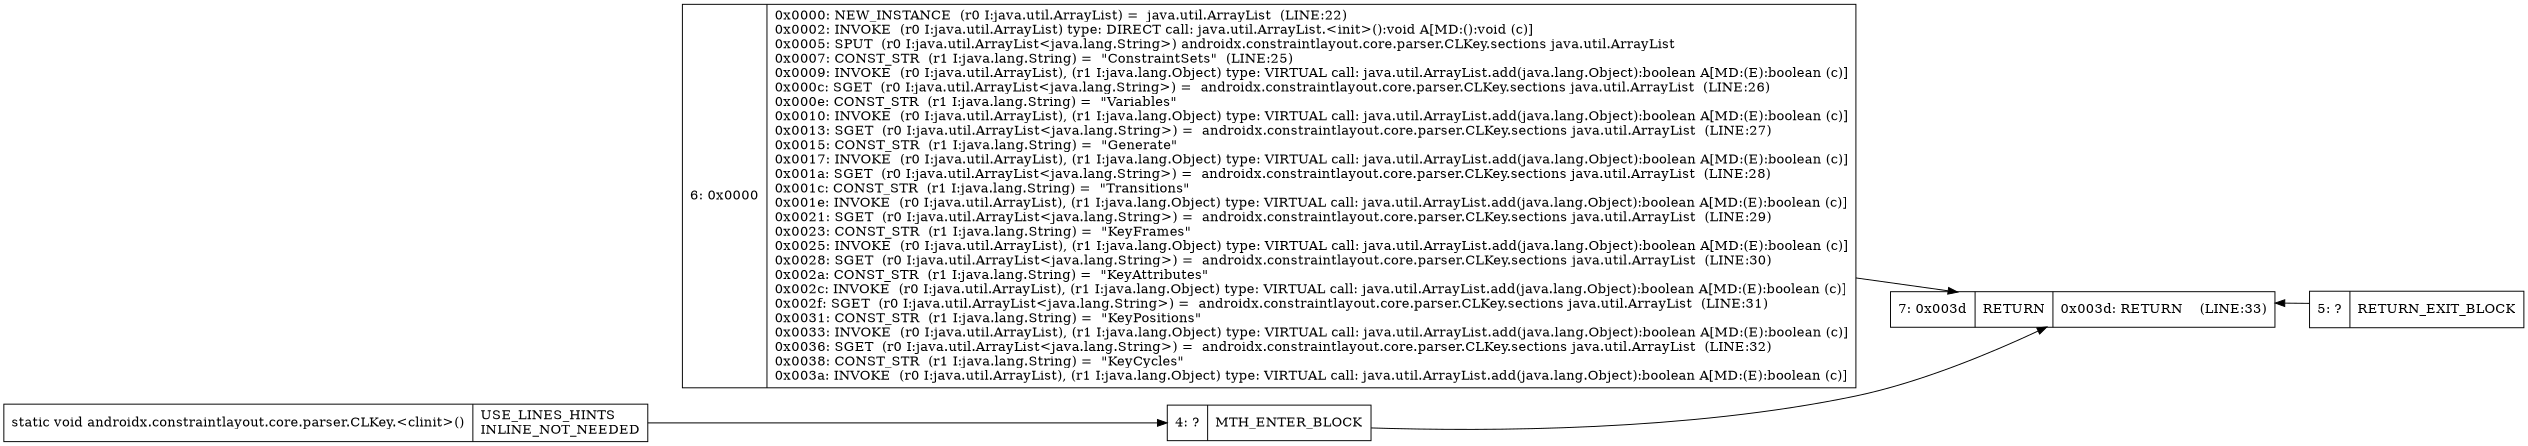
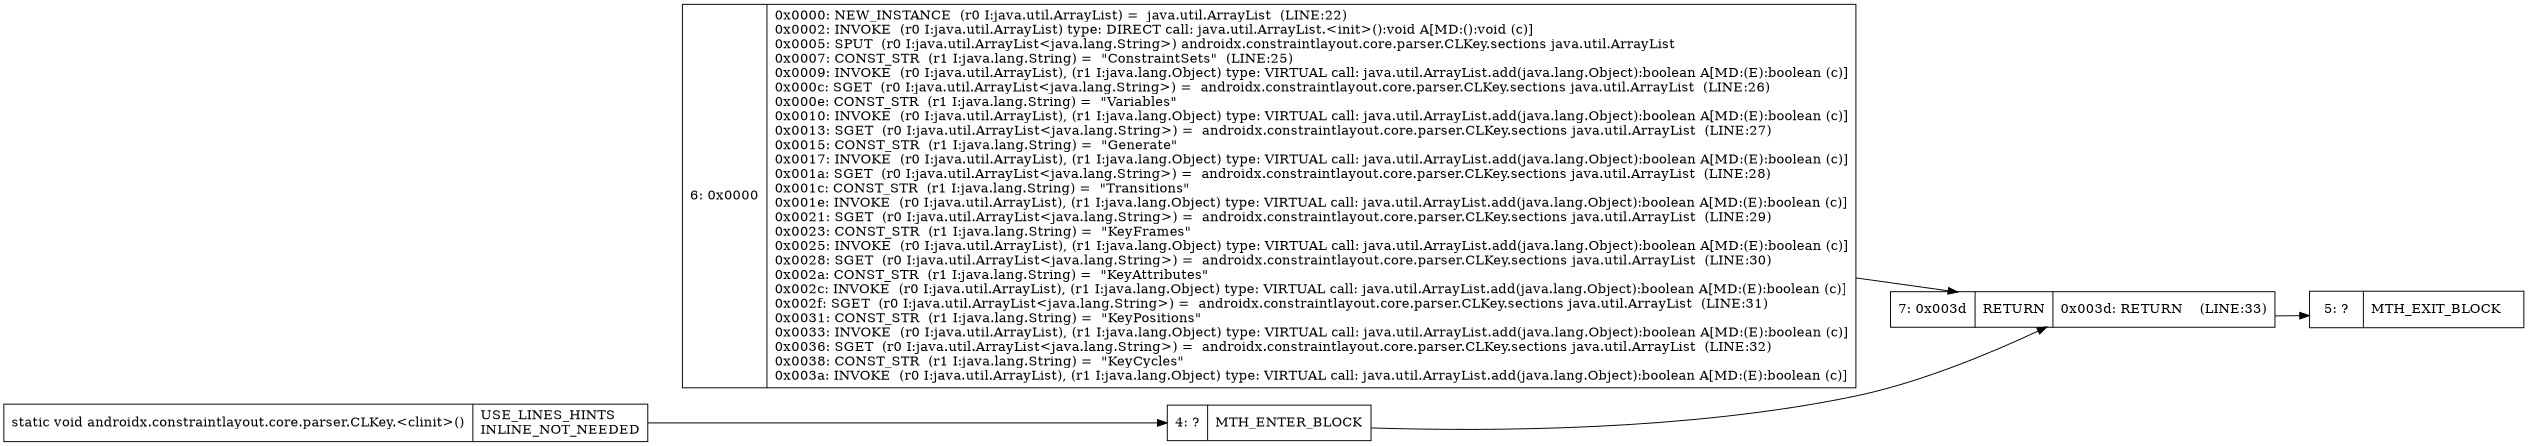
edge "5: ?" -> "7: 0x003d": reversed
node "5: ?": text "RETURN_EXIT_BLOCK" -> "MTH_EXIT_BLOCK"
